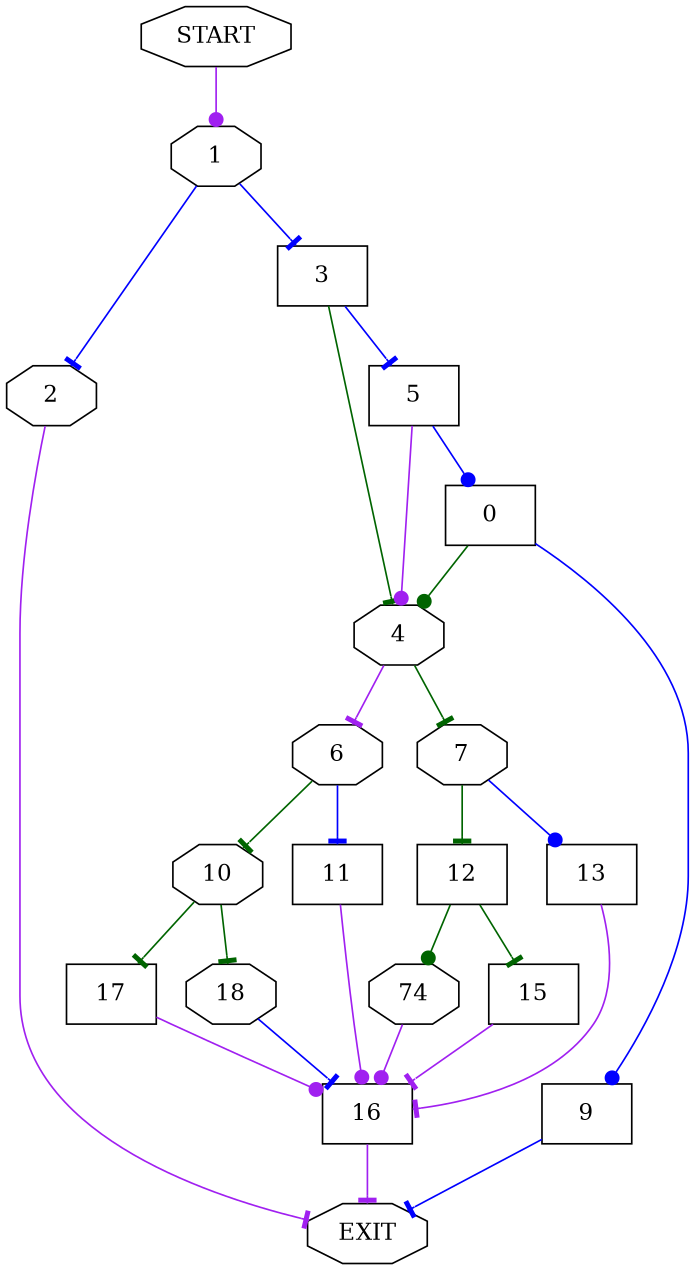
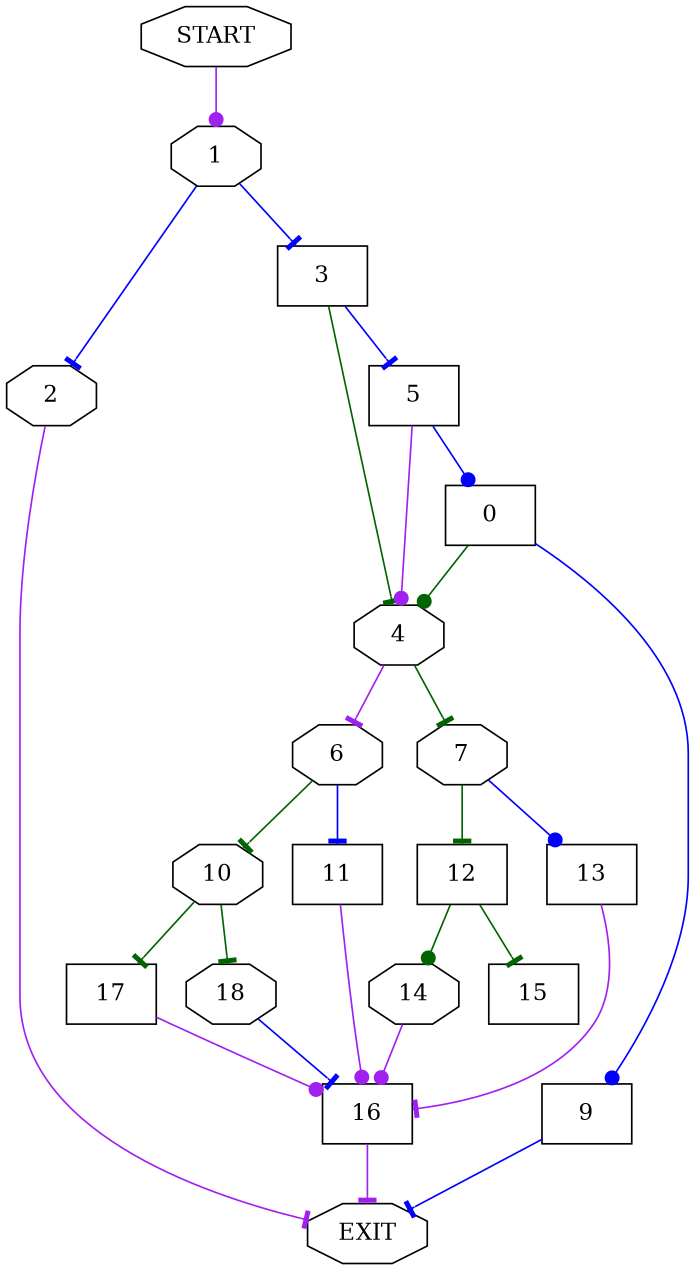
node "74": label "74" -> "14"
edge "15" -> "16": removed
